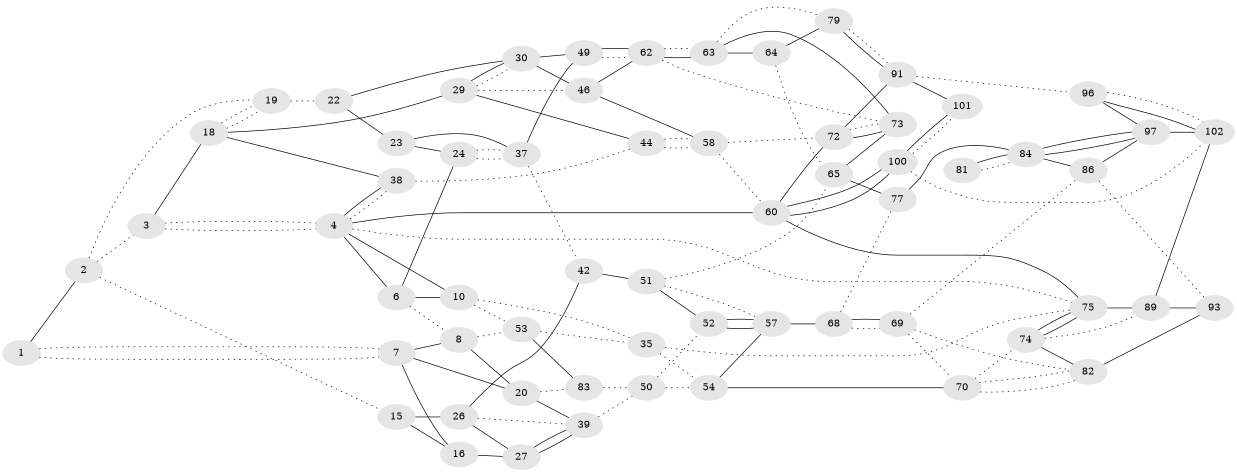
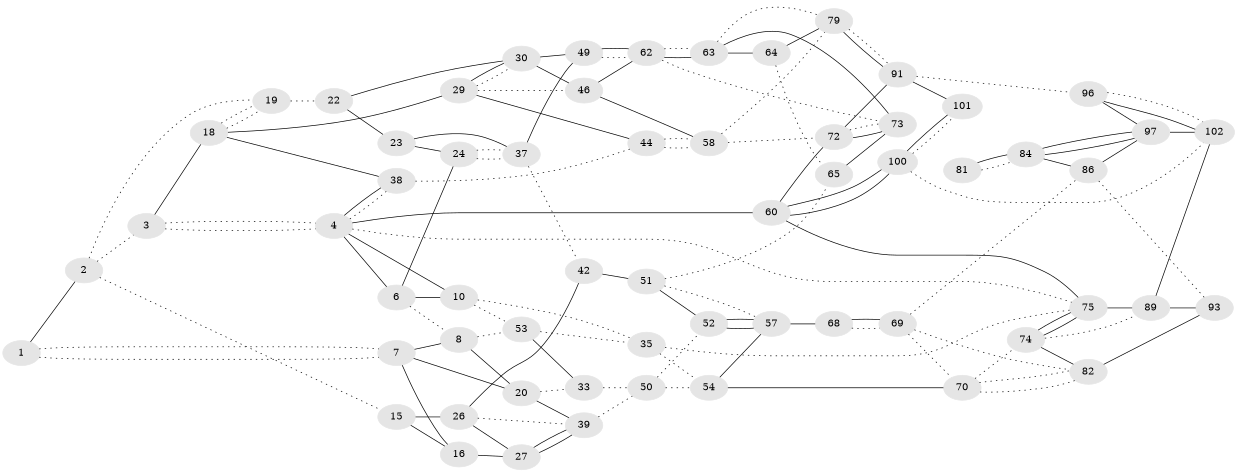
edge "58" -- "60": now "58" -- "79"
node "77": removed
node "83": label "83" -> "33"
